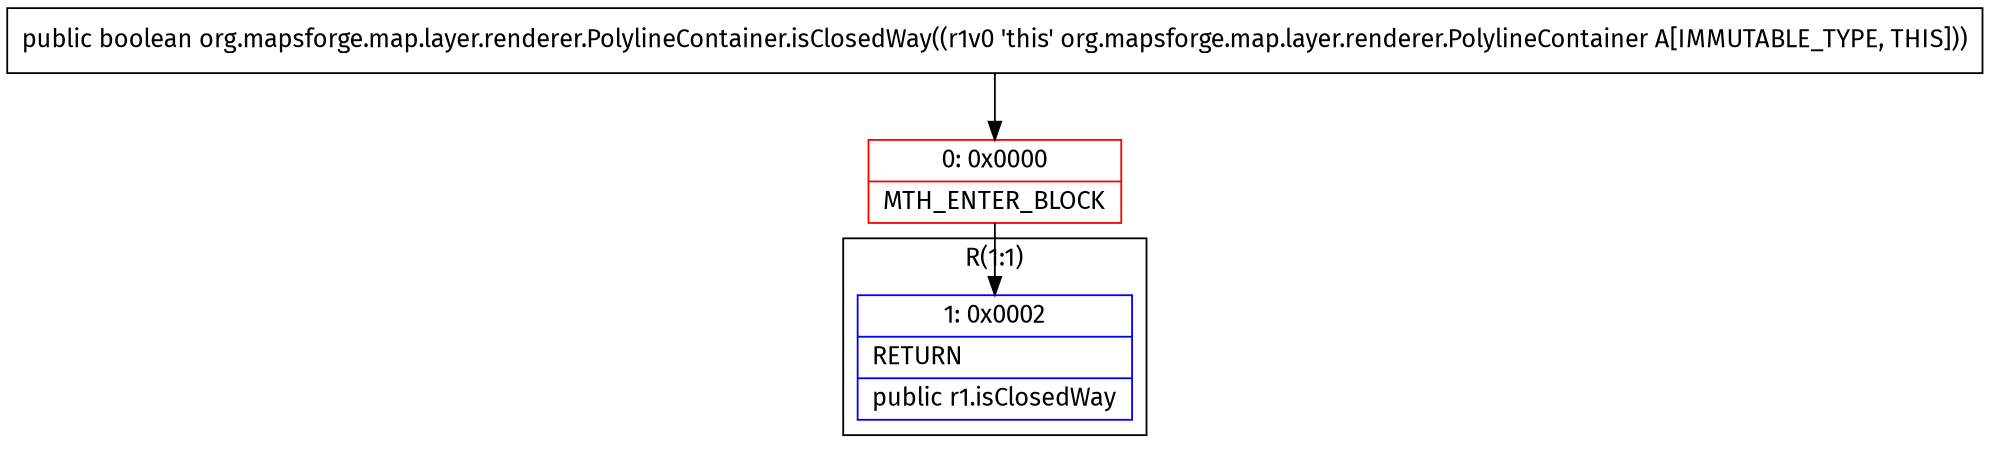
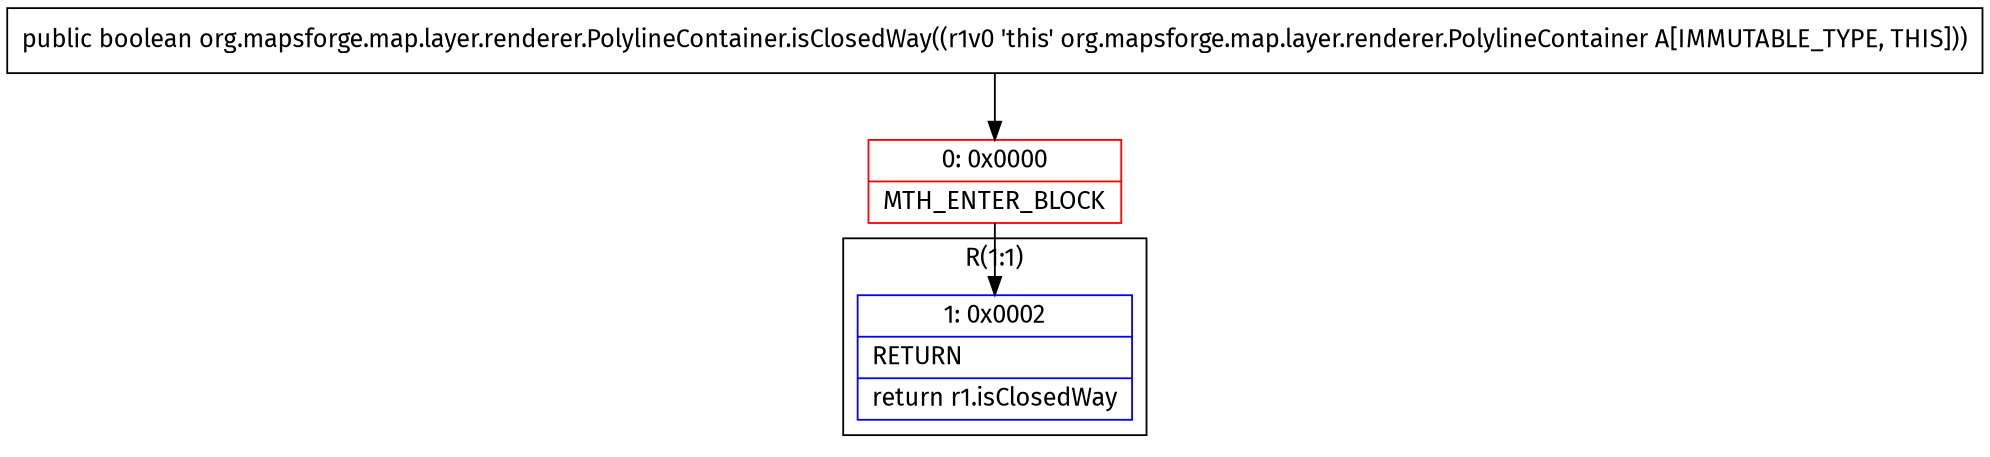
node "1: 0x0002": text "public r1.isClosedWay" -> "return r1.isClosedWay"
